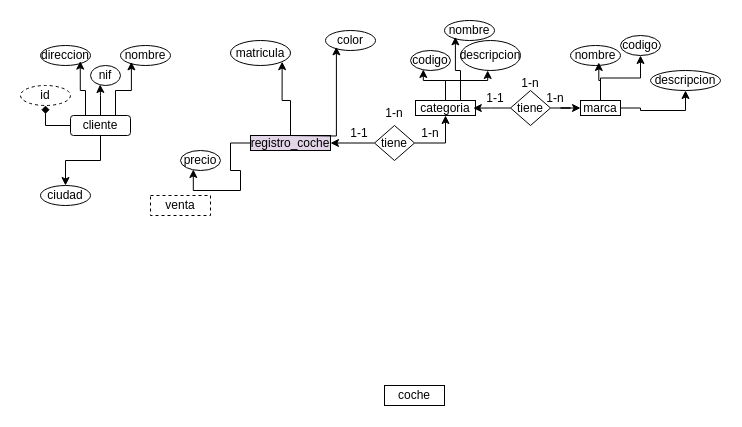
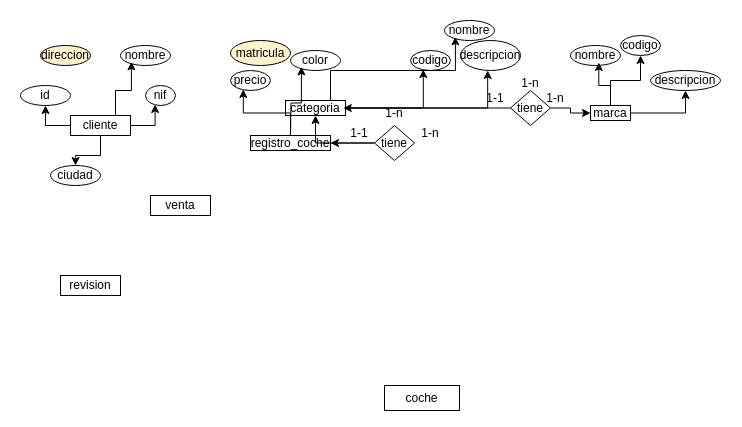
node "color": moved (351, 41) -> (316, 61)
node "matricula": fillcolor #ffffff -> #fff2cc
node "direccion": fillcolor #ffffff -> #fff2cc
node "nif": moved (106, 76) -> (161, 96)
edge "registro_coche" -> "matricula": removed
edge "cliente" -> "direccion": removed
node "id": style dashed -> solid
node "categoria": moved (446, 108) -> (316, 108)
node "marca": moved (601, 108) -> (611, 113)
edge "cliente" -> "id": arrowhead diamond -> classic
node "cliente": shape rounded rectangle -> rectangle
node "registro_coche": fillcolor #e1d5e7 -> #ffffff
node "precio": moved (201, 161) -> (251, 81)
node "ciudad": moved (66, 196) -> (76, 176)
node "venta": style dashed -> solid
node "revision": added
node "coche": size 60x20 -> 75x25
